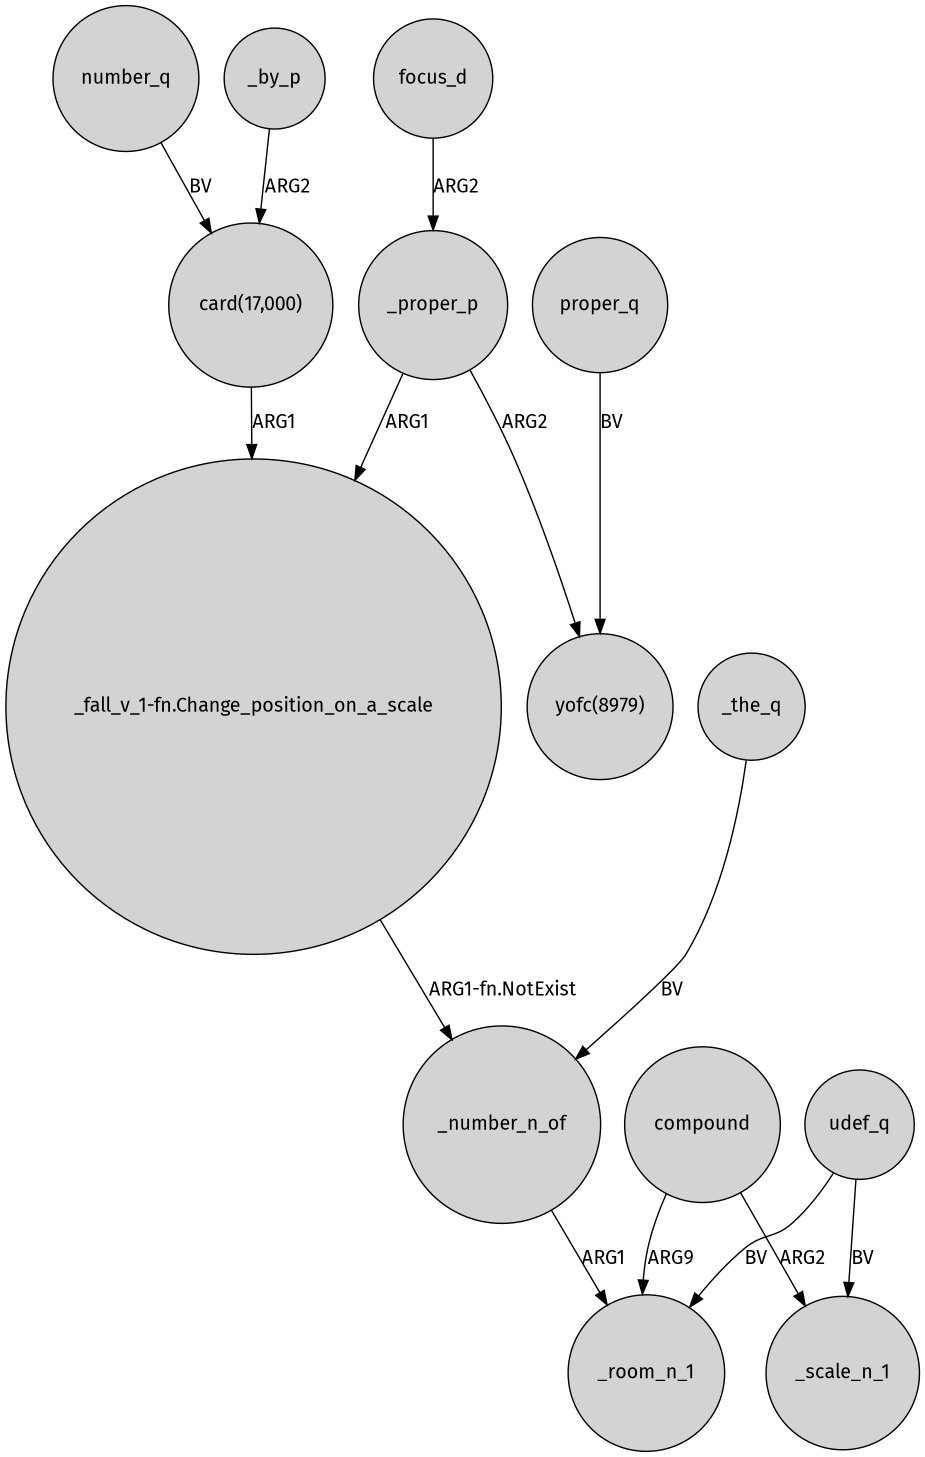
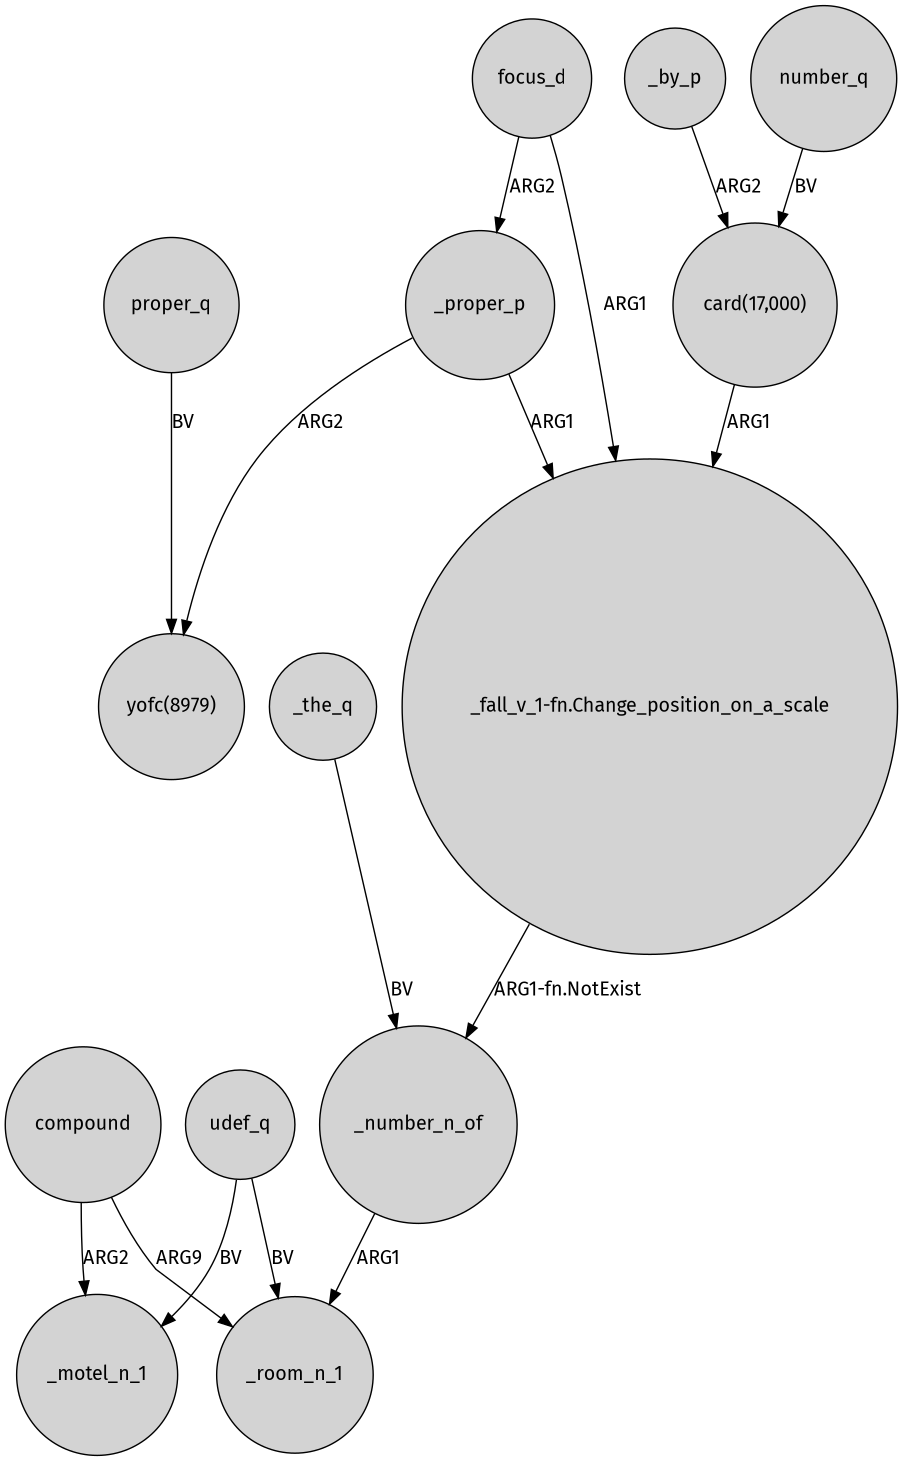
edge "focus_d" -> "_fall_v_1-fn.Change_position_on_a_scale": added, label "ARG1"
node "_scale_n_1": label "_scale_n_1" -> "_motel_n_1"
